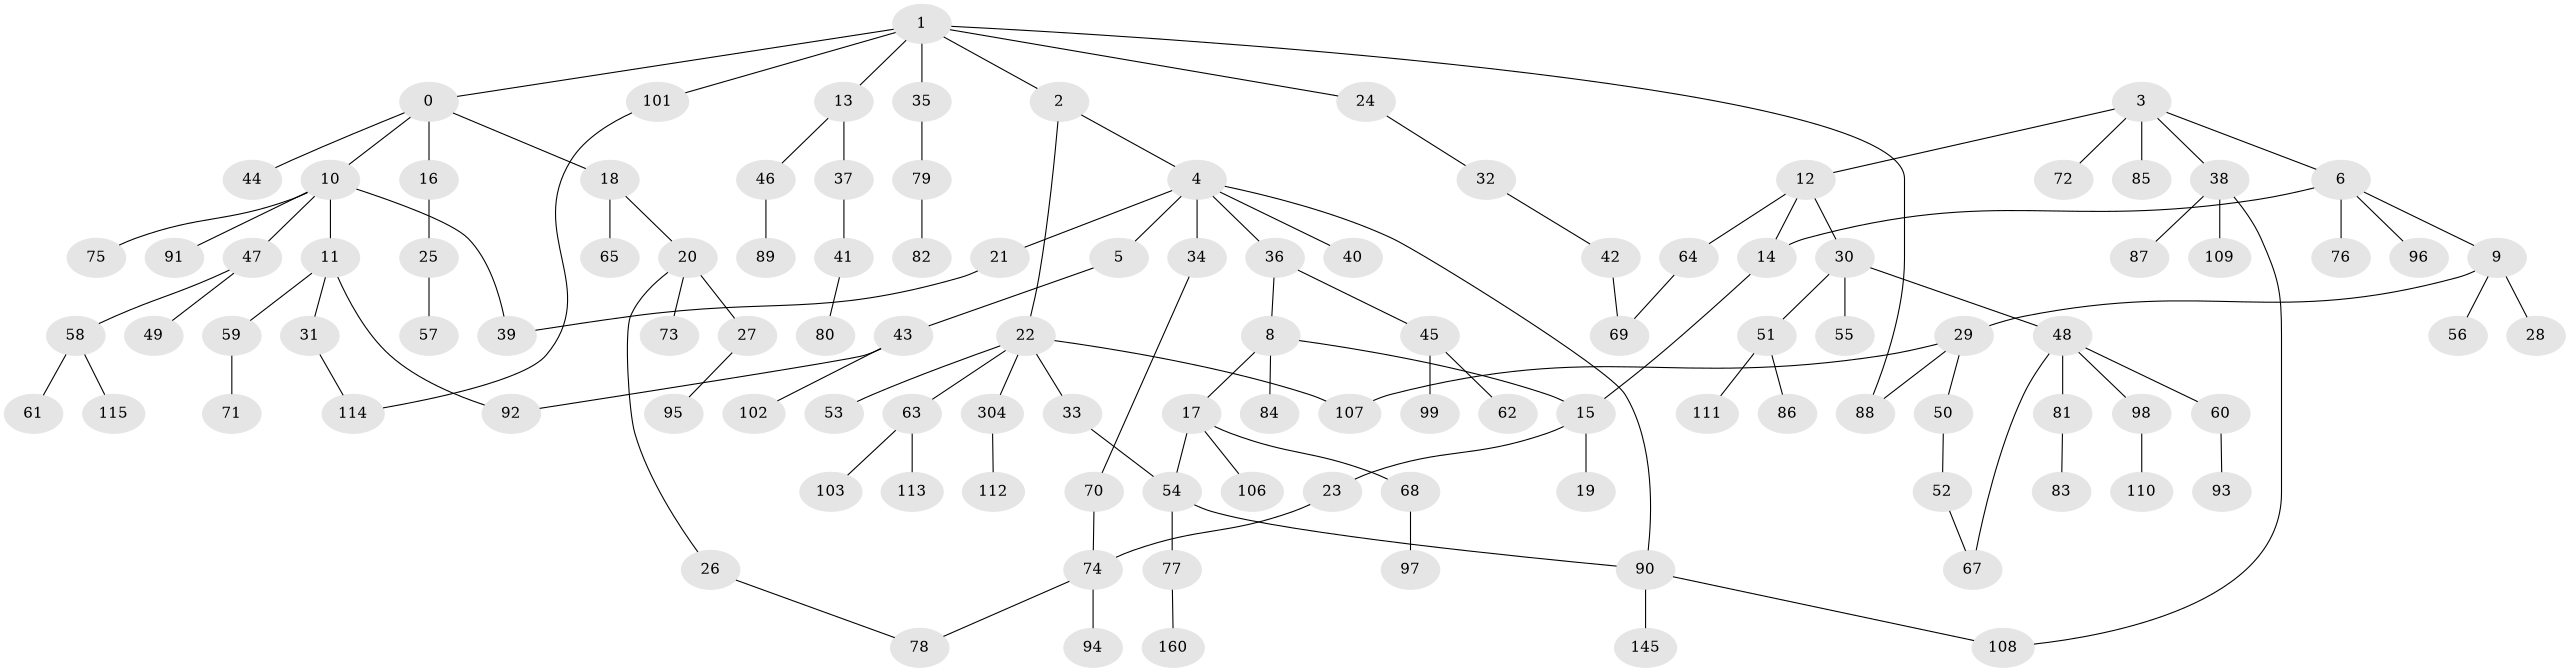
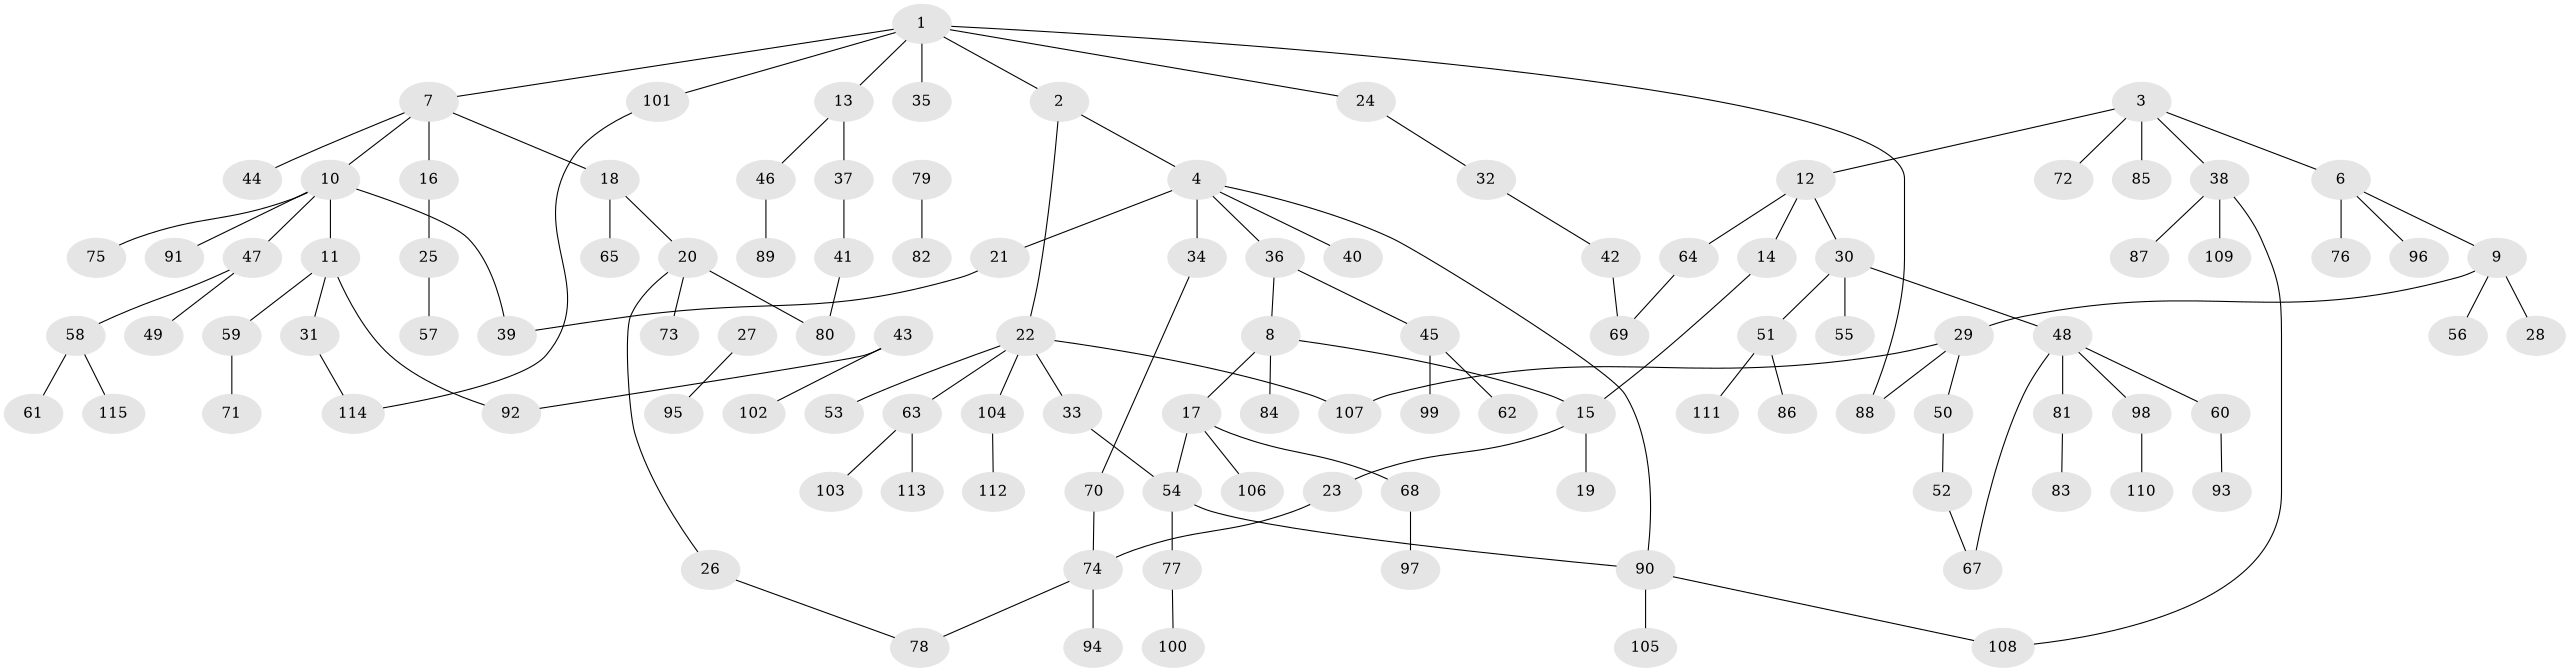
node "0": label "0" -> "7"
edge "35" -- "79": removed
edge "6" -- "14": removed
node "5": removed
edge "20" -- "27": now "20" -- "80"
node "304": label "304" -> "104"
node "160": label "160" -> "100"
node "145": label "145" -> "105"
